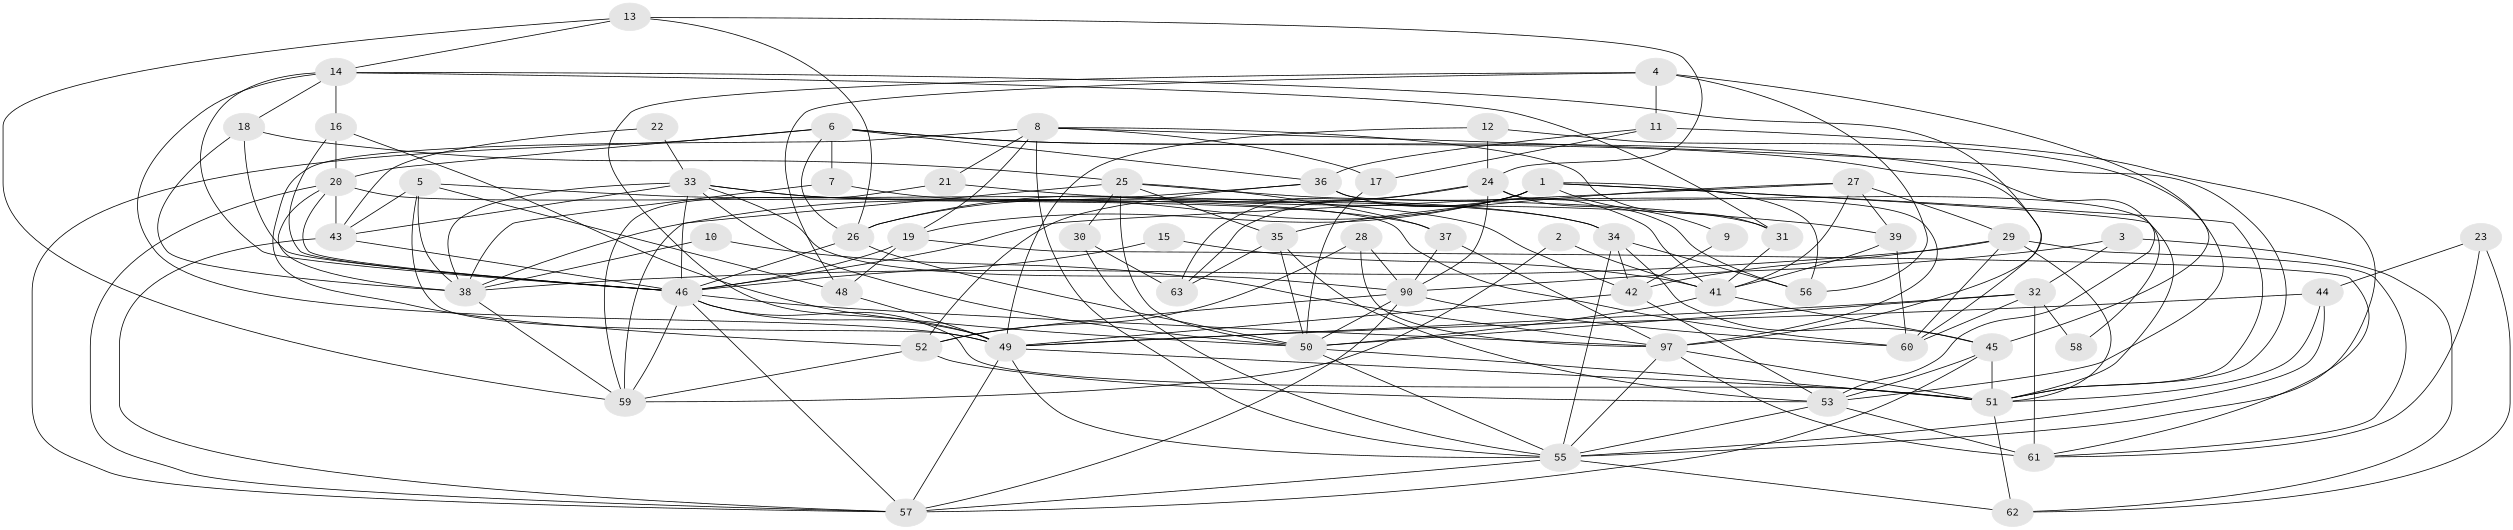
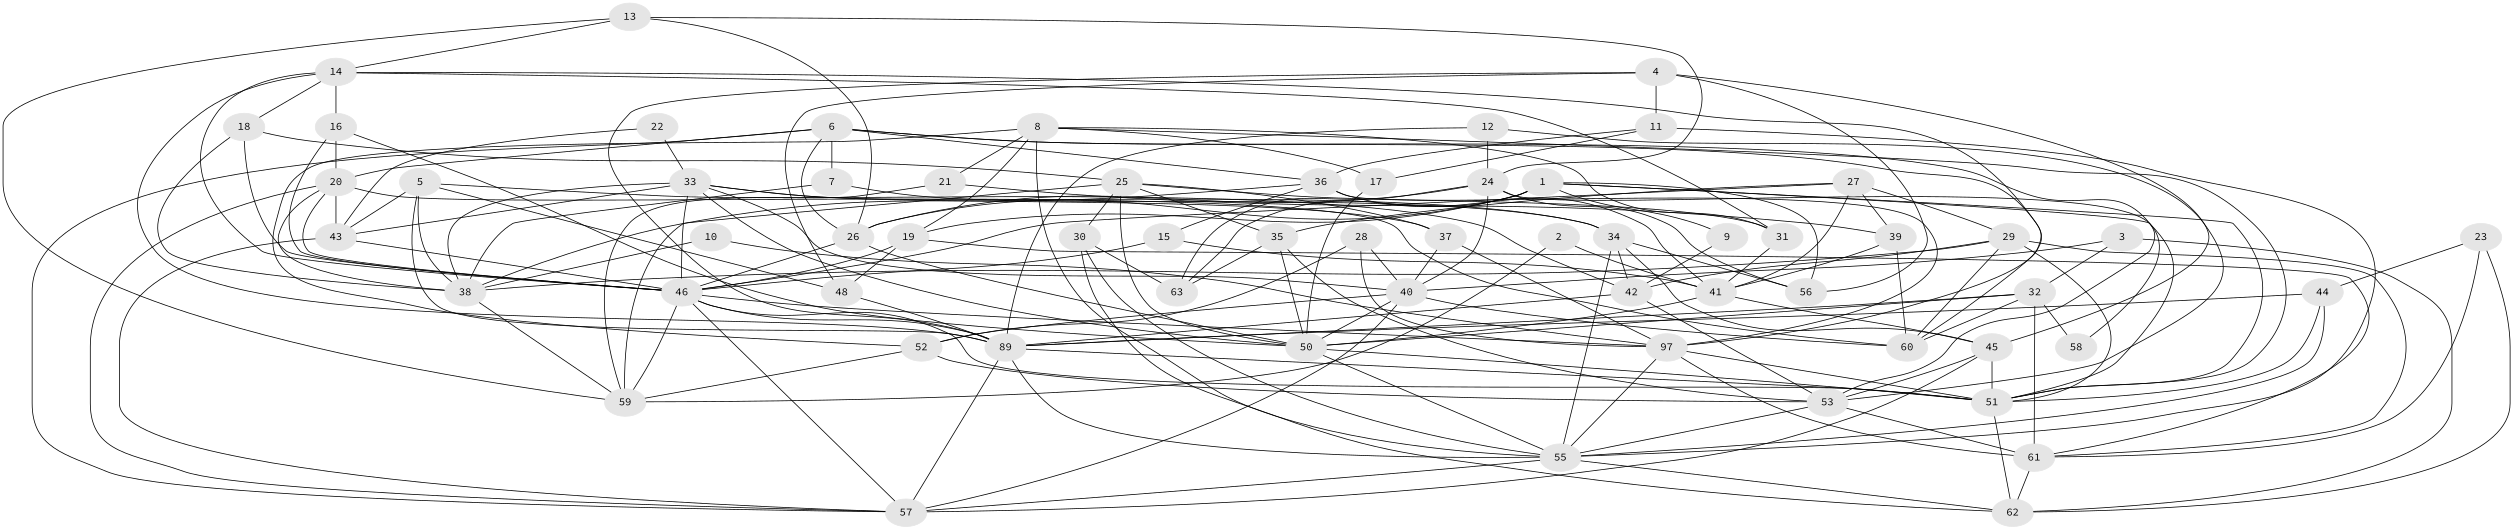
edge "36" -- "52": now "36" -- "15"
node "90": label "90" -> "40"
node "49": label "49" -> "89"
edge "30" -- "62": added
edge "61" -- "62": added
